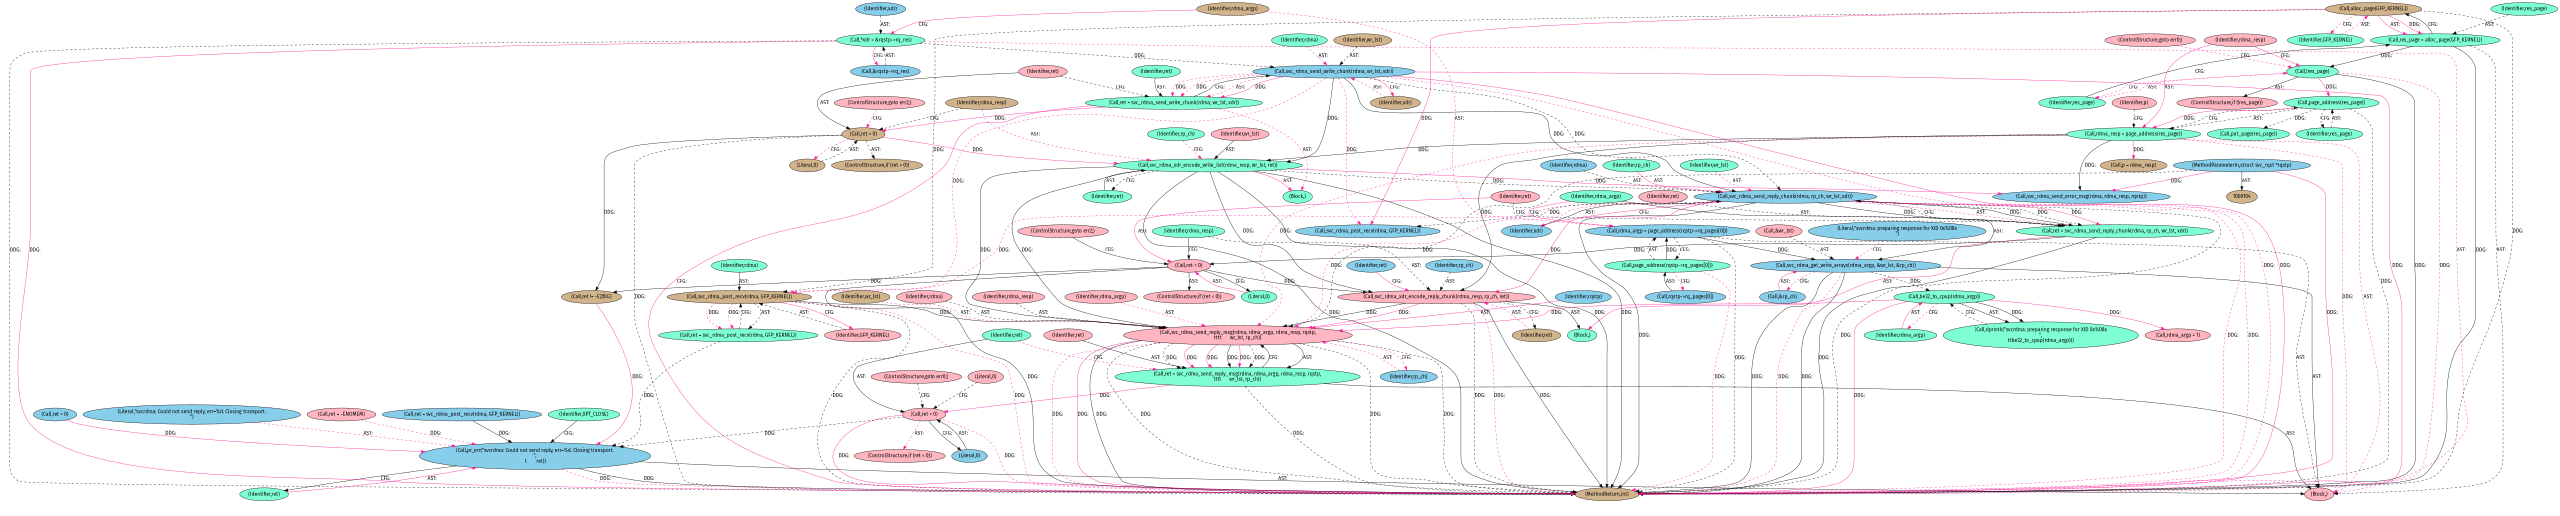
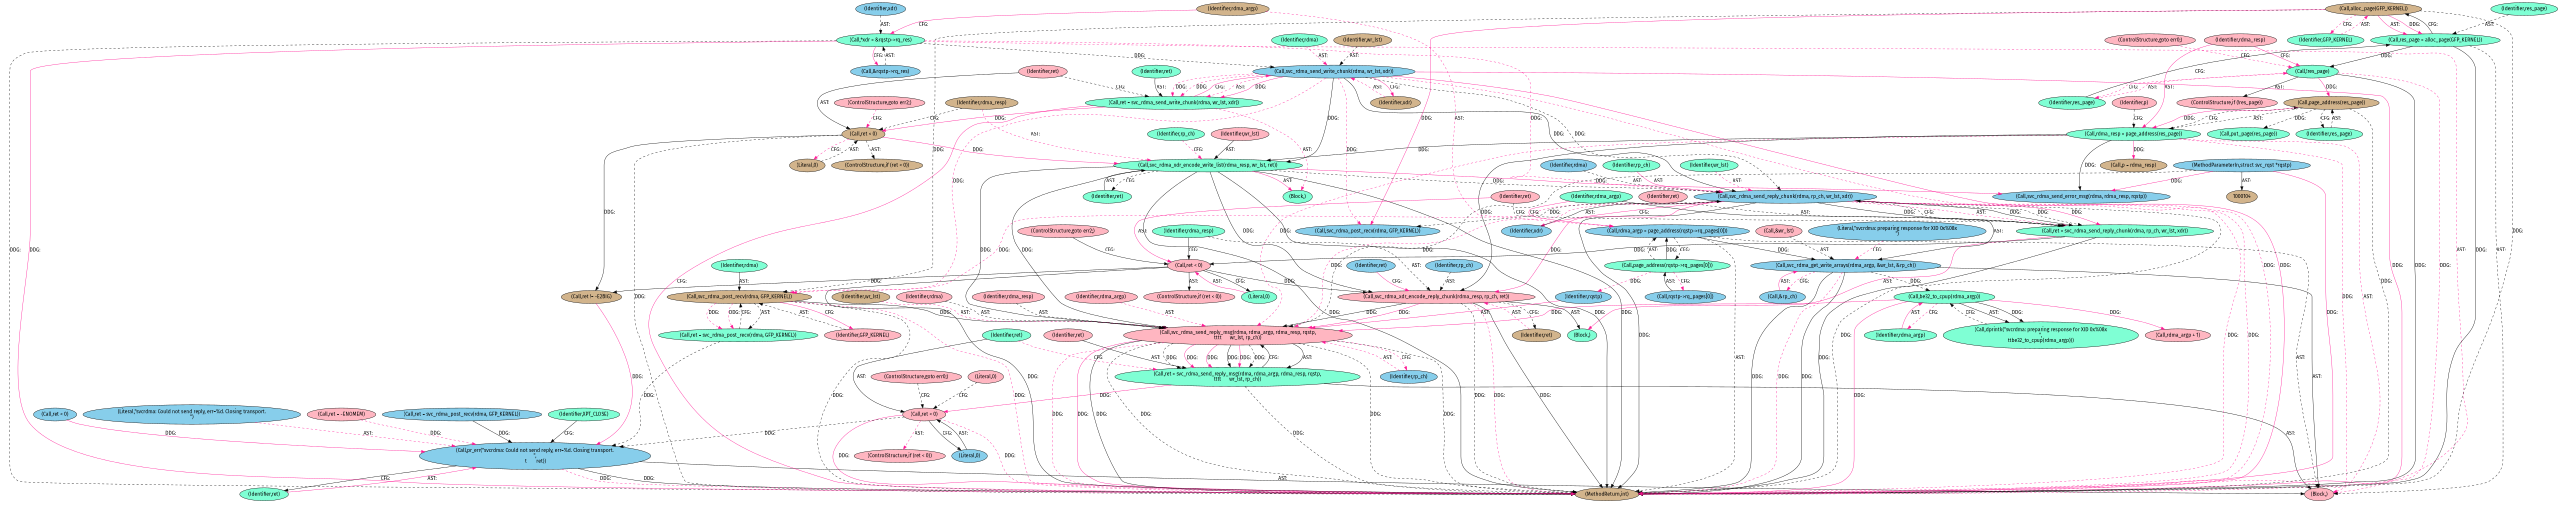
edge "(Call,*xdr = &rqstp->rq_res)" -> "(Call,svc_rdma_send_reply_chunk(rdma, rp_ch, wr_lst, xdr))": added, label "DDG:"
edge "(Call,ret = svc_rdma_send_write_chunk(rdma, wr_lst, xdr))" -> "(Call,svc_rdma_send_write_chunk(rdma, wr_lst, xdr))": color black -> deeppink
node "(Call,page_address(res_page))": fillcolor aquamarine -> tan
edge "(Call,rdma_argp = page_address(rqstp->rq_pages[0]))" -> "(MethodReturn,int)": label "DDG: " -> "AST: "
edge "(Call,page_address(rqstp->rq_pages[0]))" -> "(MethodReturn,int)": now "(Call,page_address(rqstp->rq_pages[0]))" -> "(Identifier,rqstp)"
